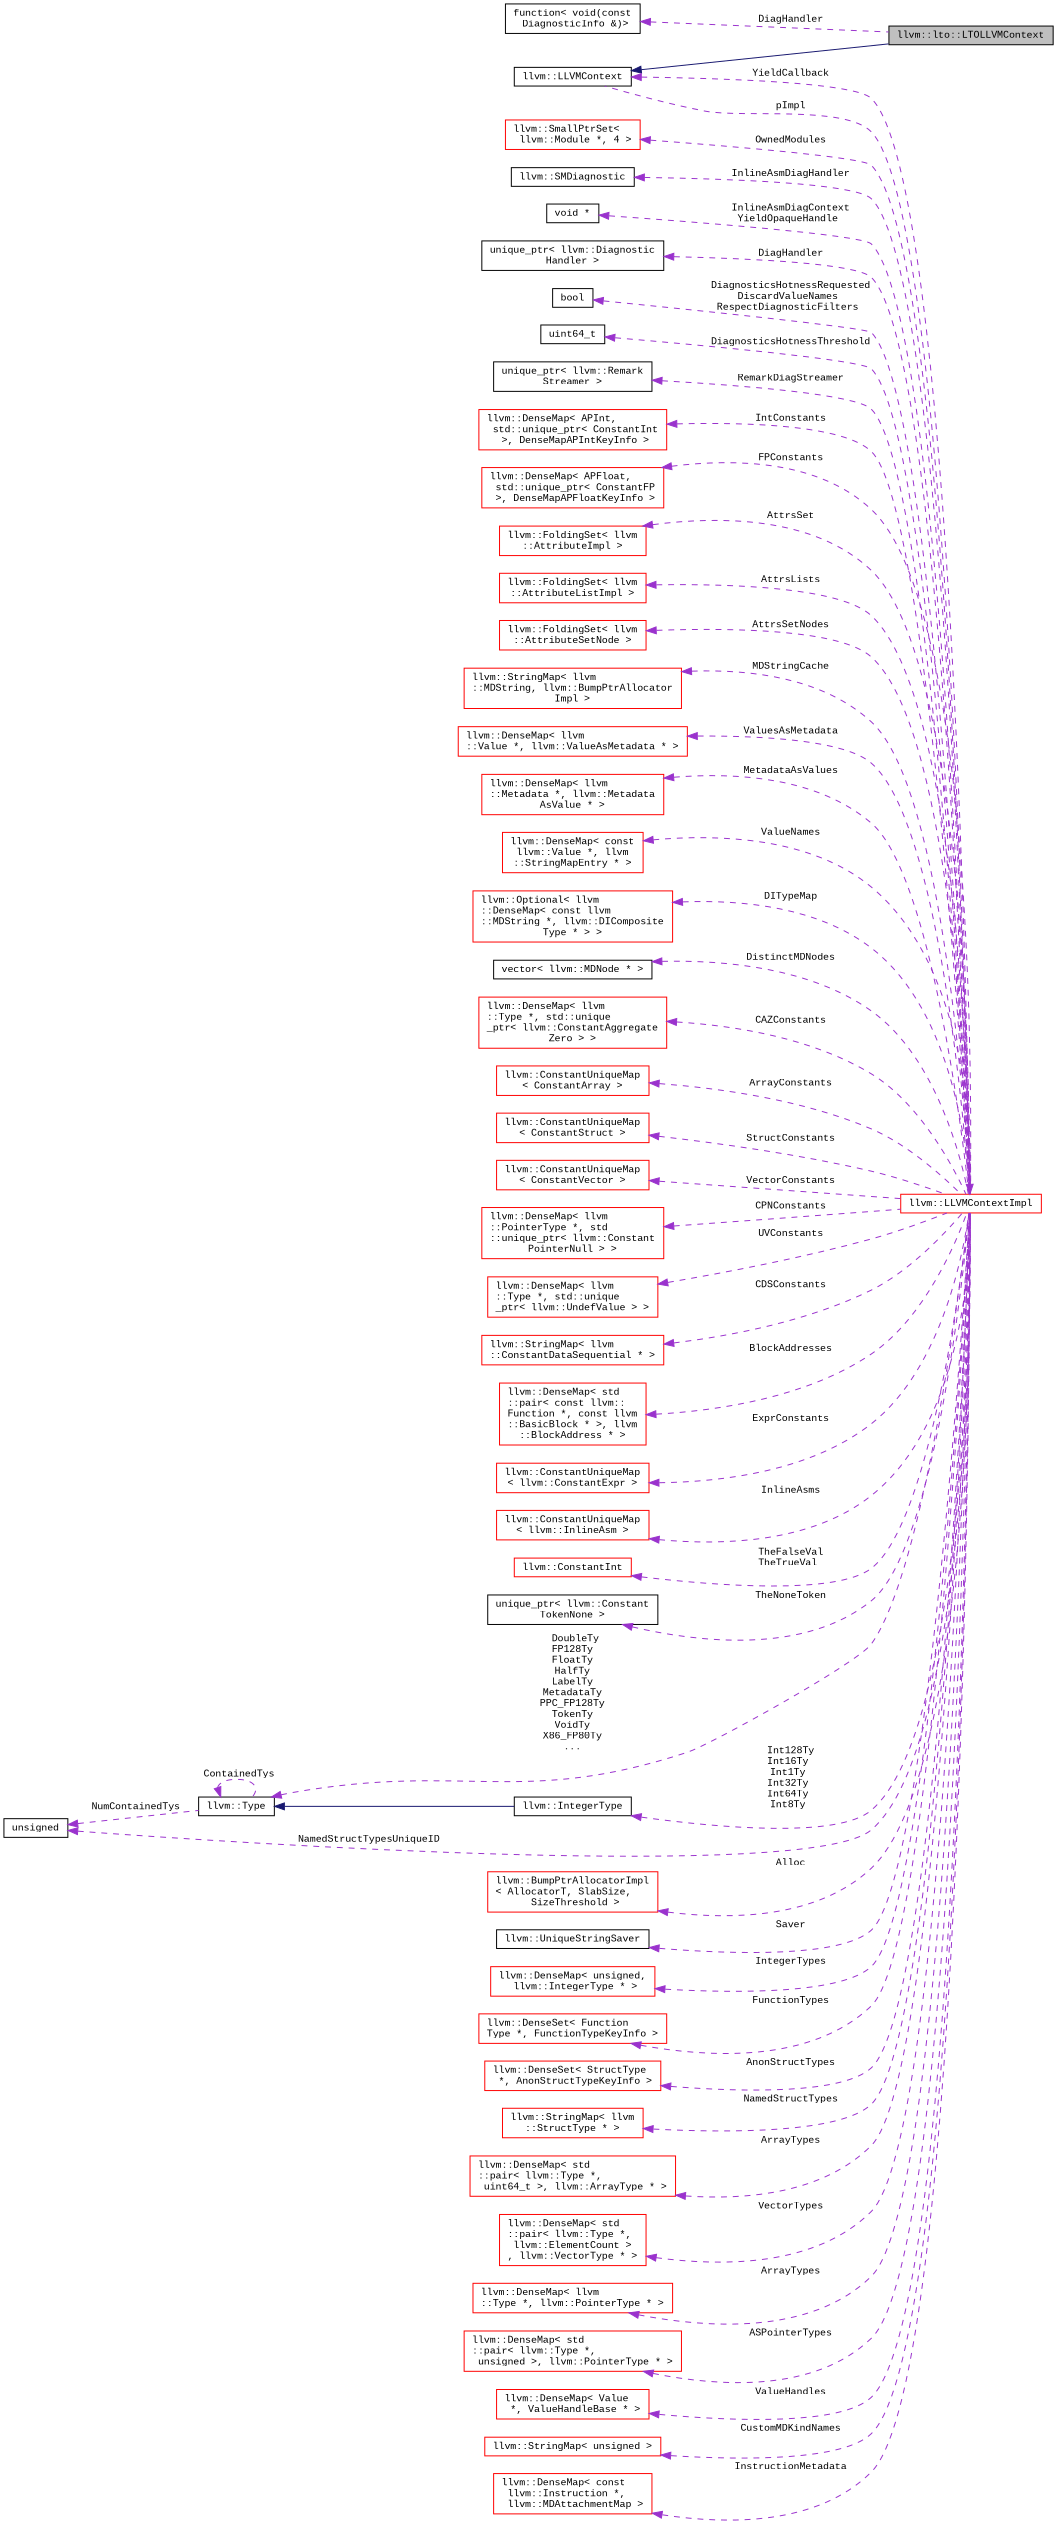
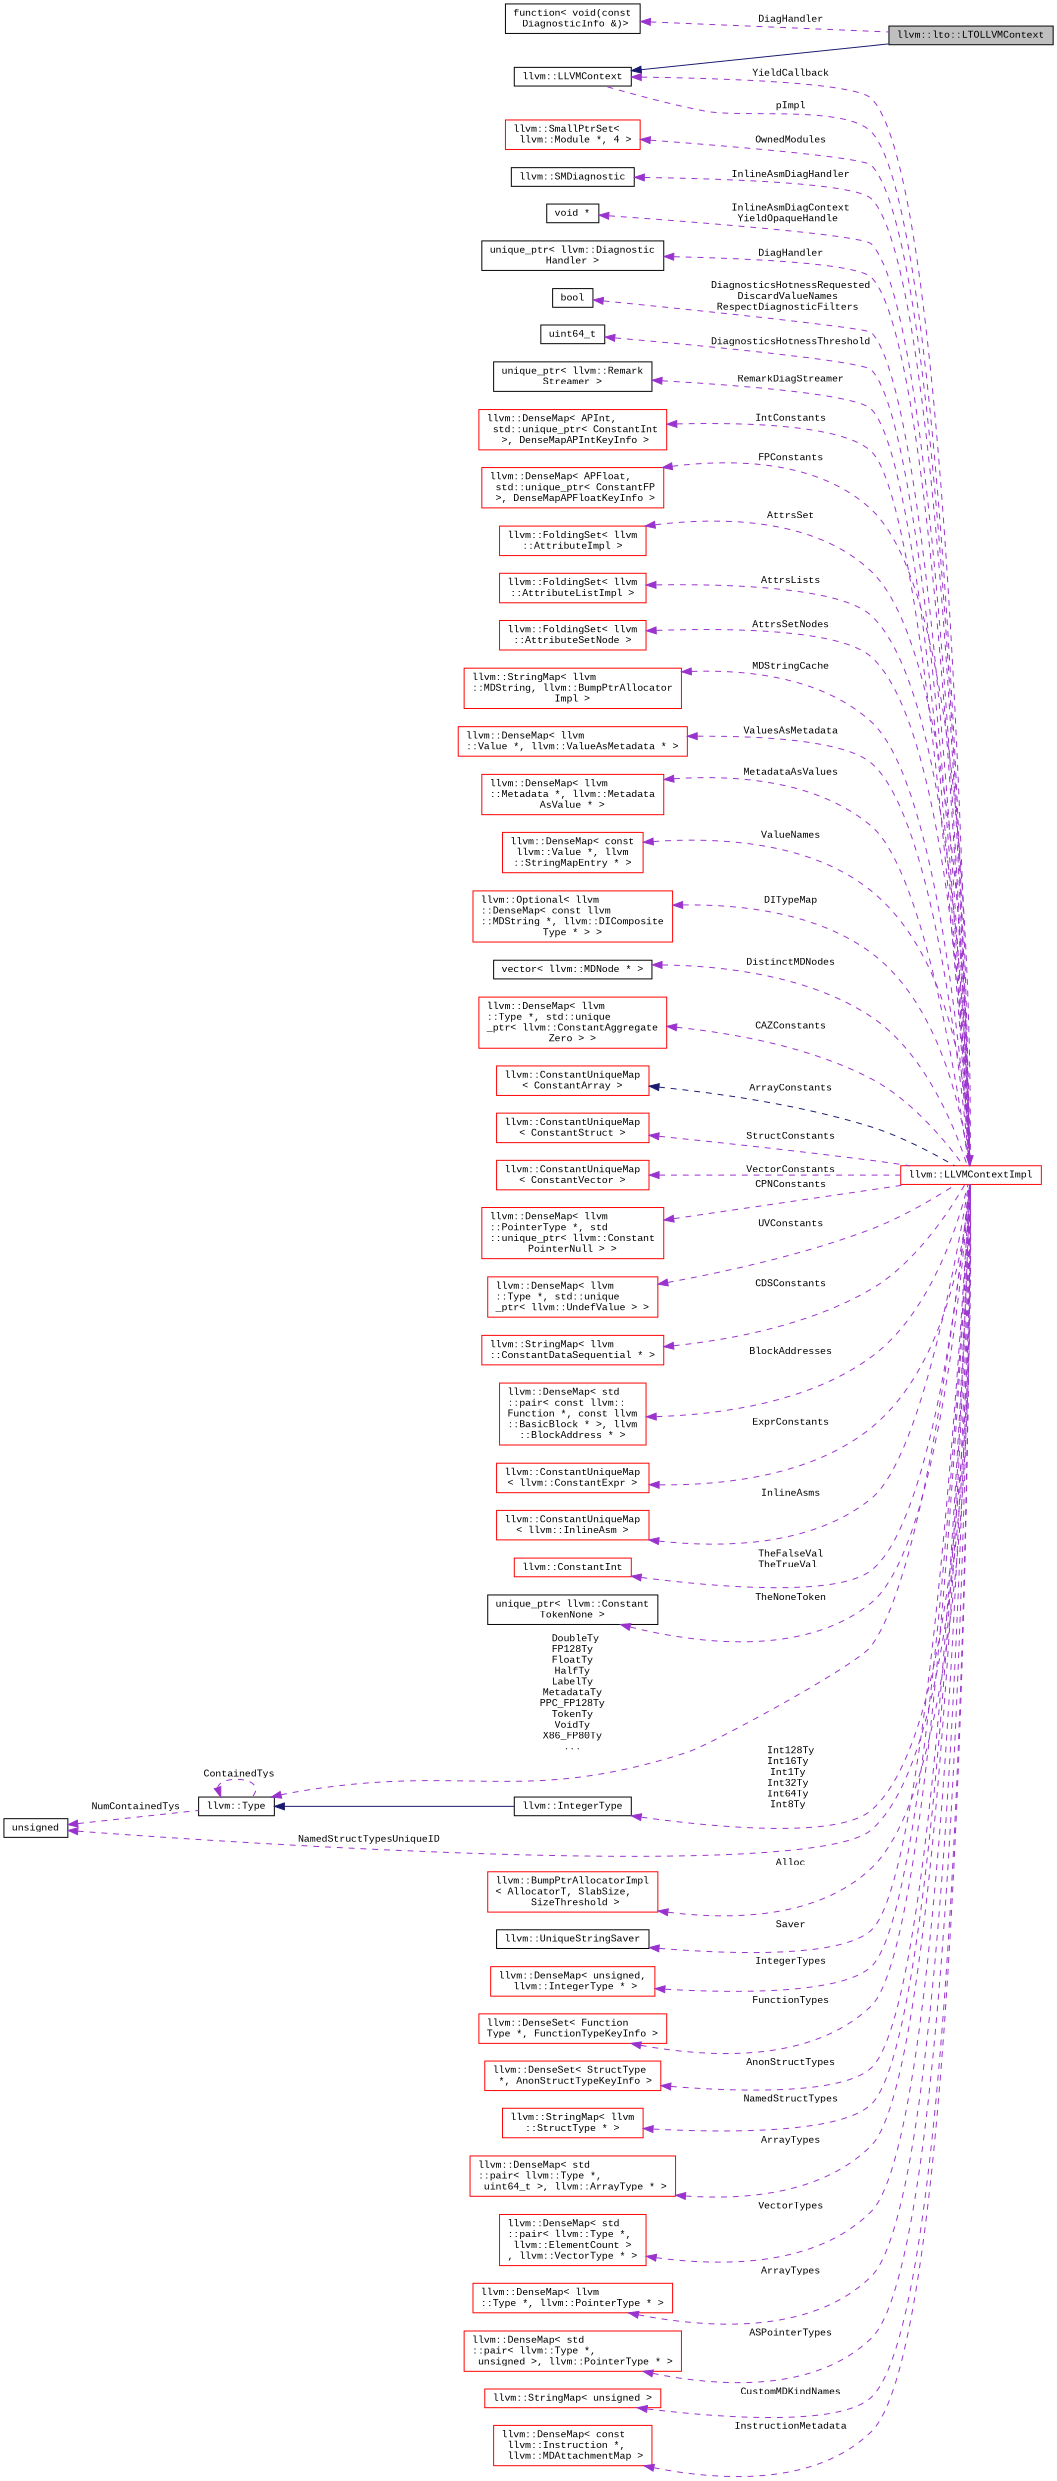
edge "llvm::LLVMContextImpl" -> "llvm::ConstantUniqueMap < ConstantArray >": color darkorchid3 -> midnightblue
node "llvm::DenseMap< Value *, ValueHandleBase * >": removed
